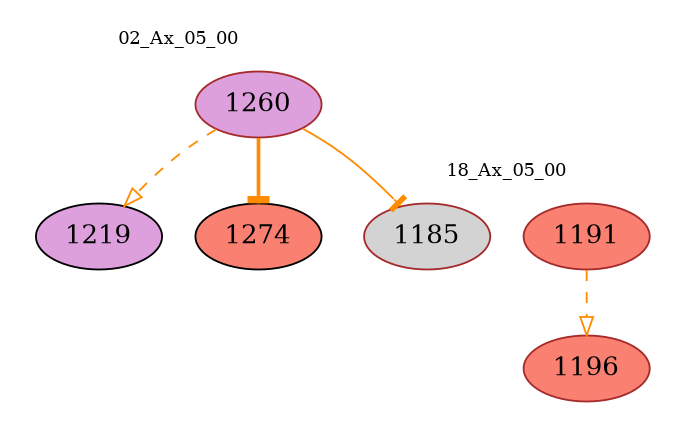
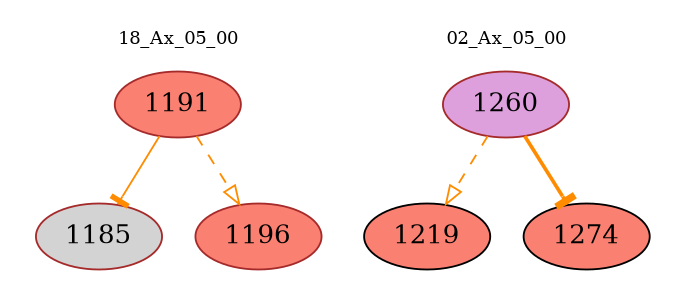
edge "1260" -> "1185": now "1191" -> "1185"
node "1219": fillcolor plum -> salmon
